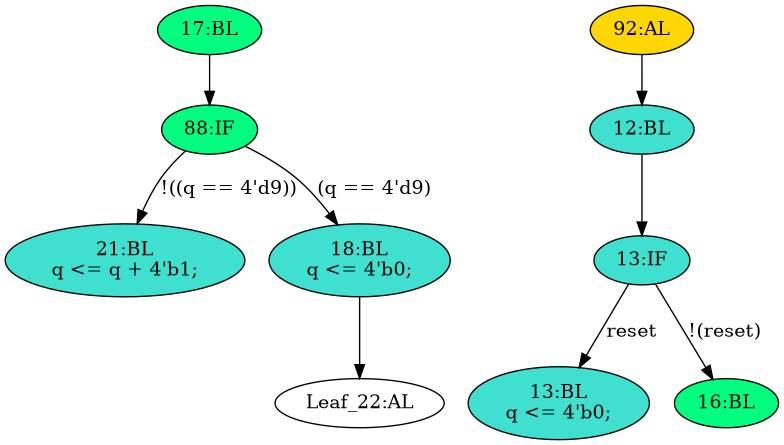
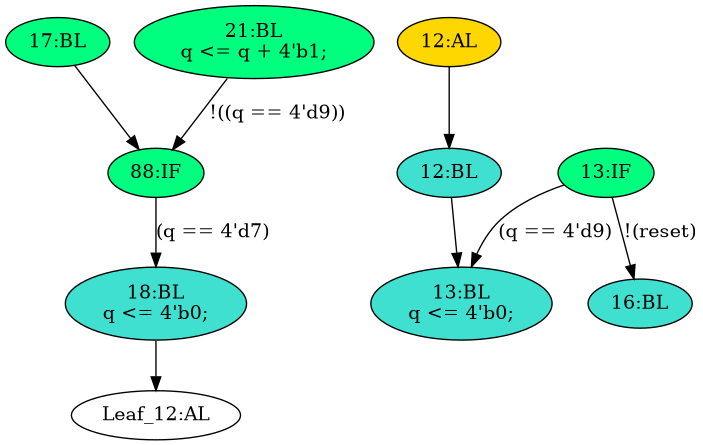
node "92:AL": label "92:AL" -> "12:AL"
edge "88:IF" -> "21:BL q <= q + 4'b1;": reversed
edge "12:BL" -> "13:IF": now "12:BL" -> "13:BL q <= 4'b0;"
edge "88:IF" -> "18:BL q <= 4'b0;": label "(q == 4'd9)" -> "(q == 4'd7)"
node "21:BL q <= q + 4'b1;": fillcolor turquoise -> springgreen
node "13:IF": fillcolor turquoise -> springgreen
edge "13:IF" -> "13:BL q <= 4'b0;": label "reset" -> "(q == 4'd9)"
node "Leaf_22:AL": label "Leaf_22:AL" -> "Leaf_12:AL"
node "16:BL": fillcolor springgreen -> turquoise
